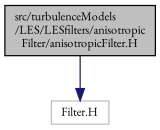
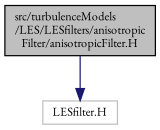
node "Filter.H": label "Filter.H" -> "LESfilter.H"
